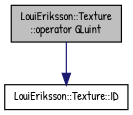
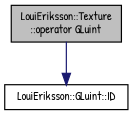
node "LouiEriksson::Texture::ID": label "LouiEriksson::Texture::ID" -> "LouiEriksson::GLuint::ID"
